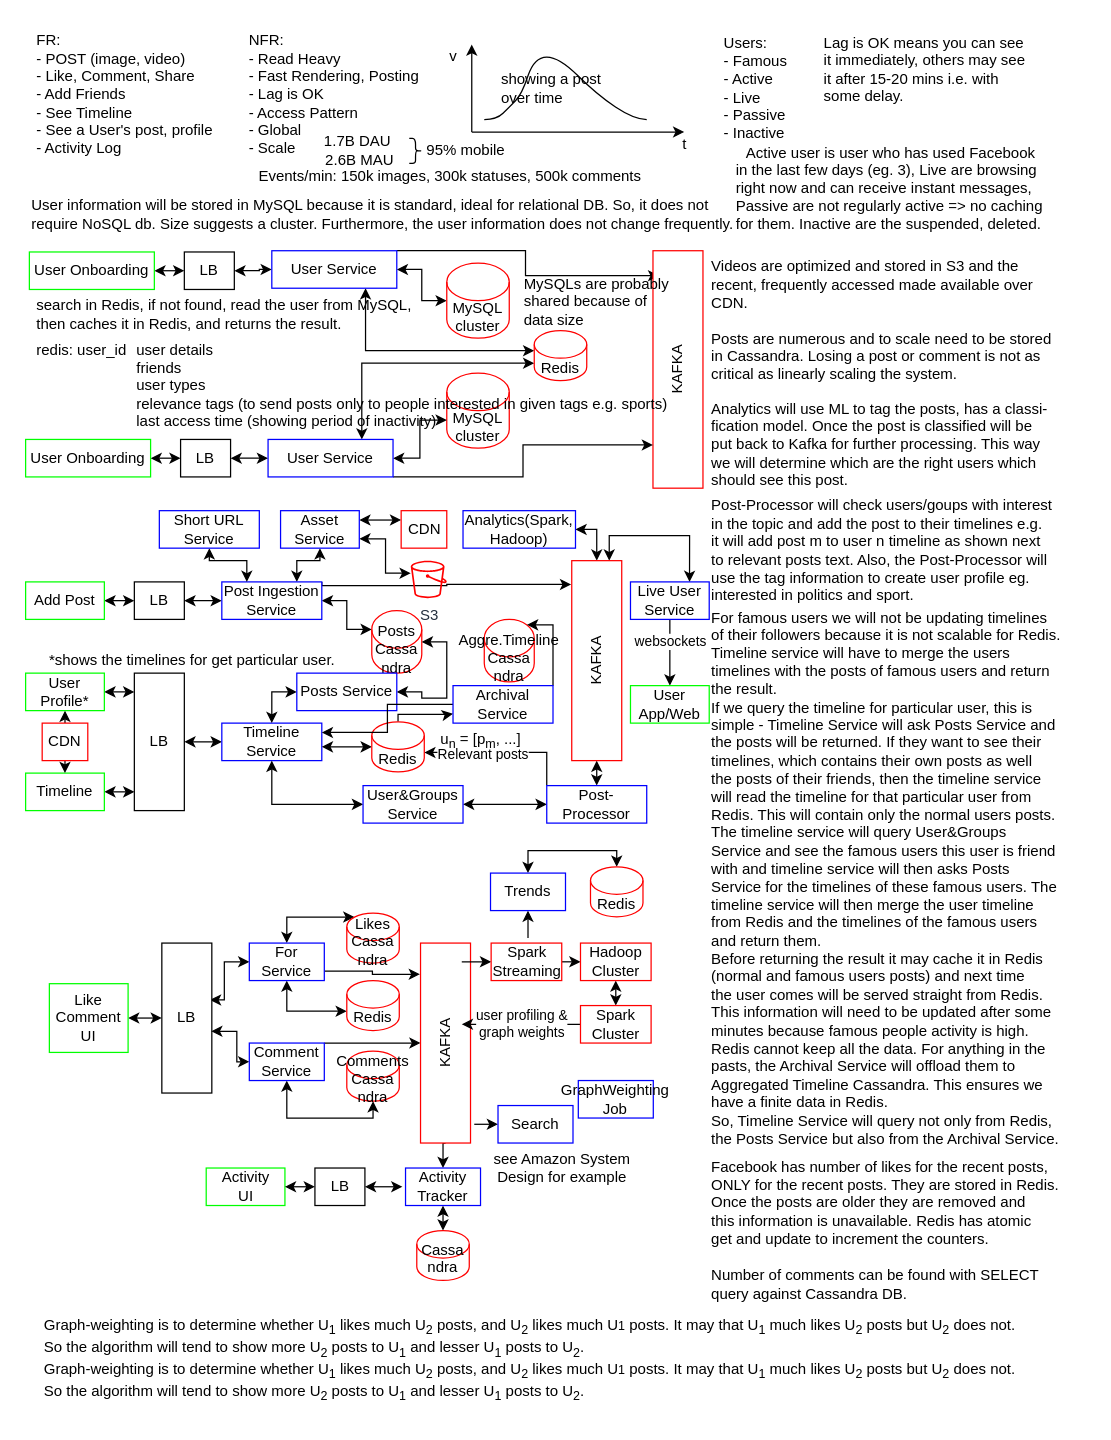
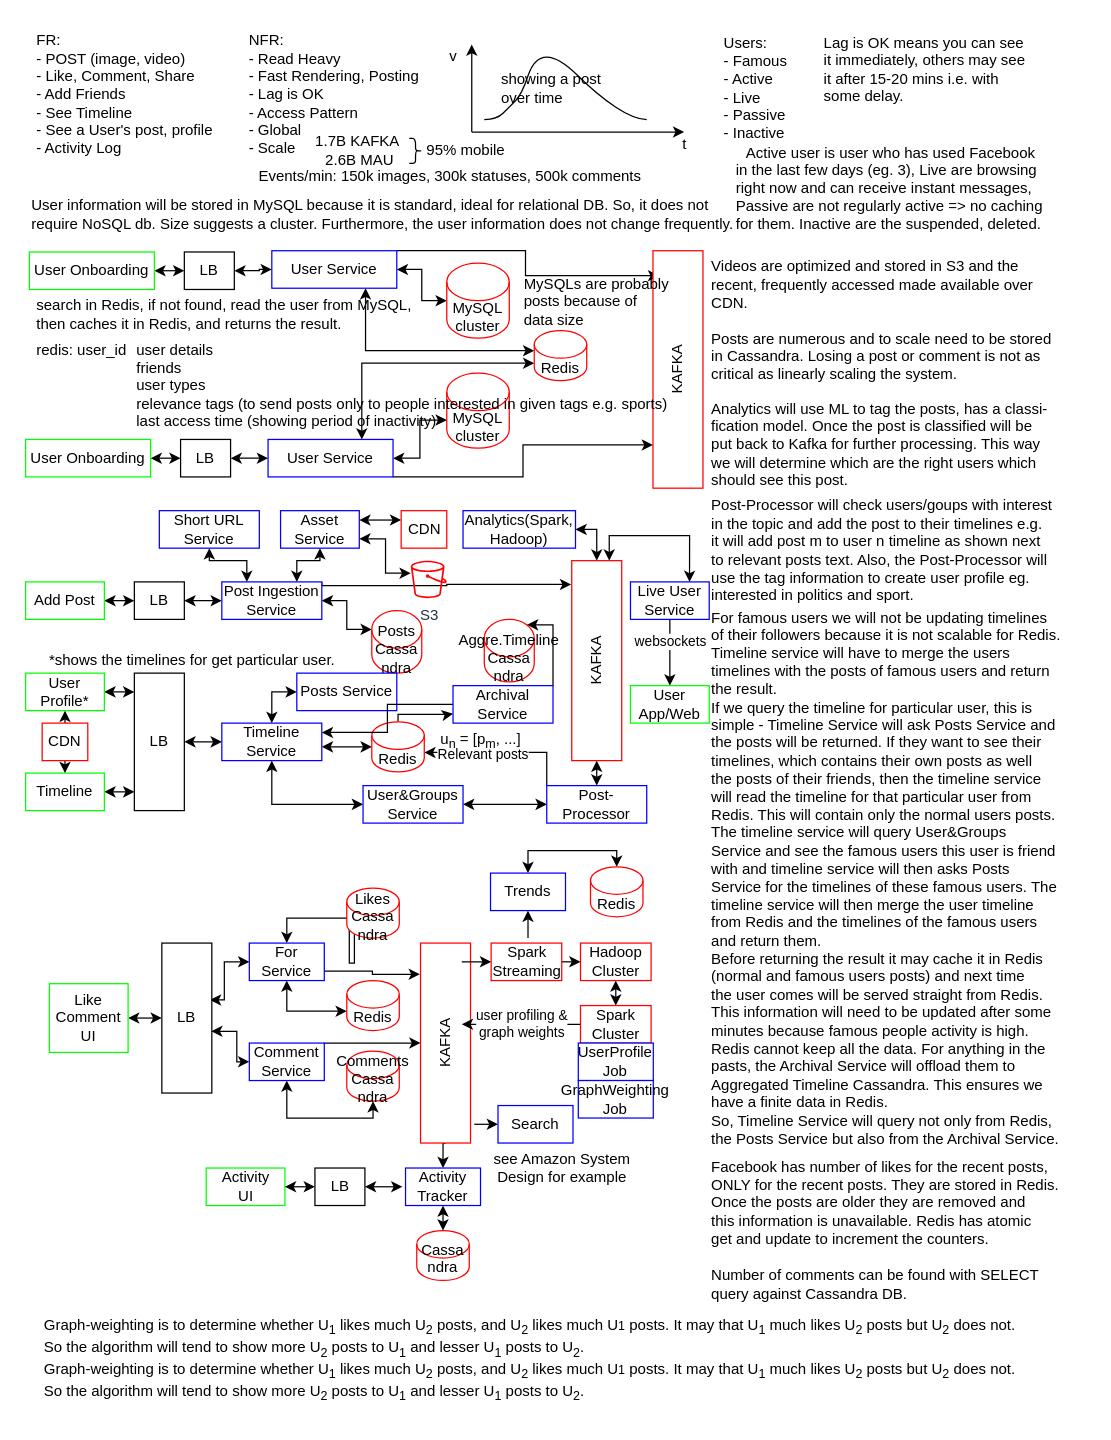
node "1.7B DAU 2.6B MAU": label "1.7B DAU 2.6B MAU" -> "1.7B KAFKA 2.6B MAU"
node "MySQLs are probably shared because of data size": label "MySQLs are probably shared because of data size" -> "MySQLs are probably posts because of data size"
edge "Posts Cassa ndra" -- "Posts Service": removed
node "Likes Cassa ndra": moved (373, 938) -> (373, 913)
node "UserProfile Job": added
